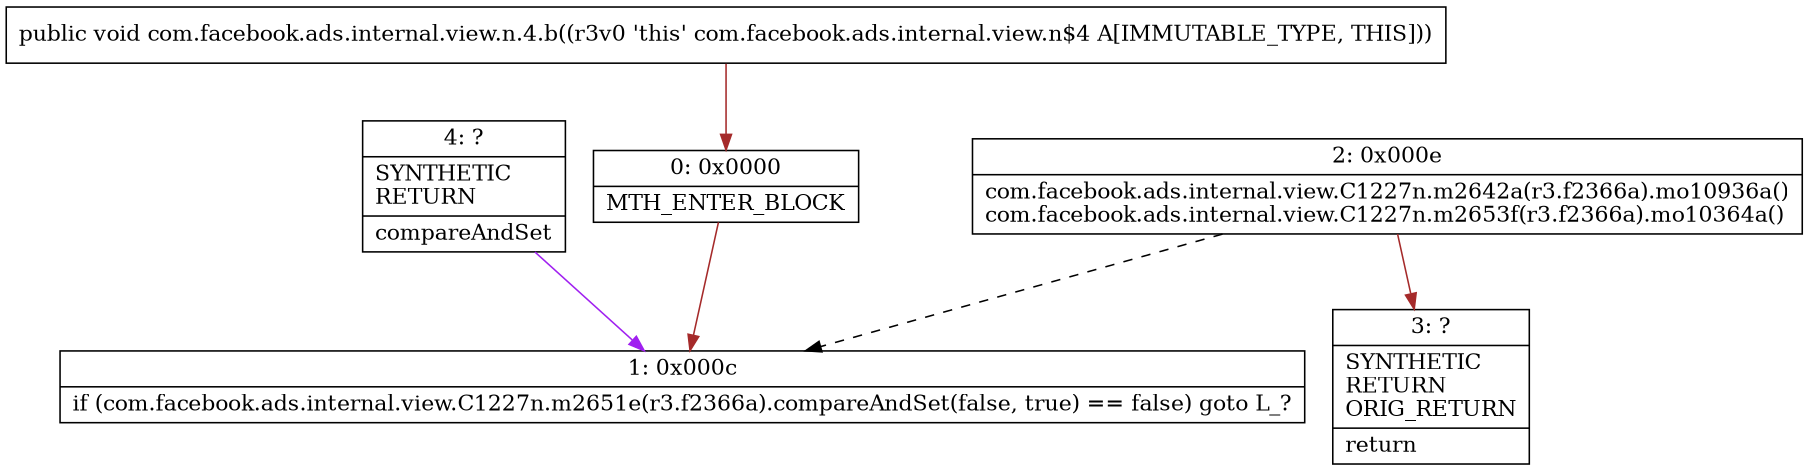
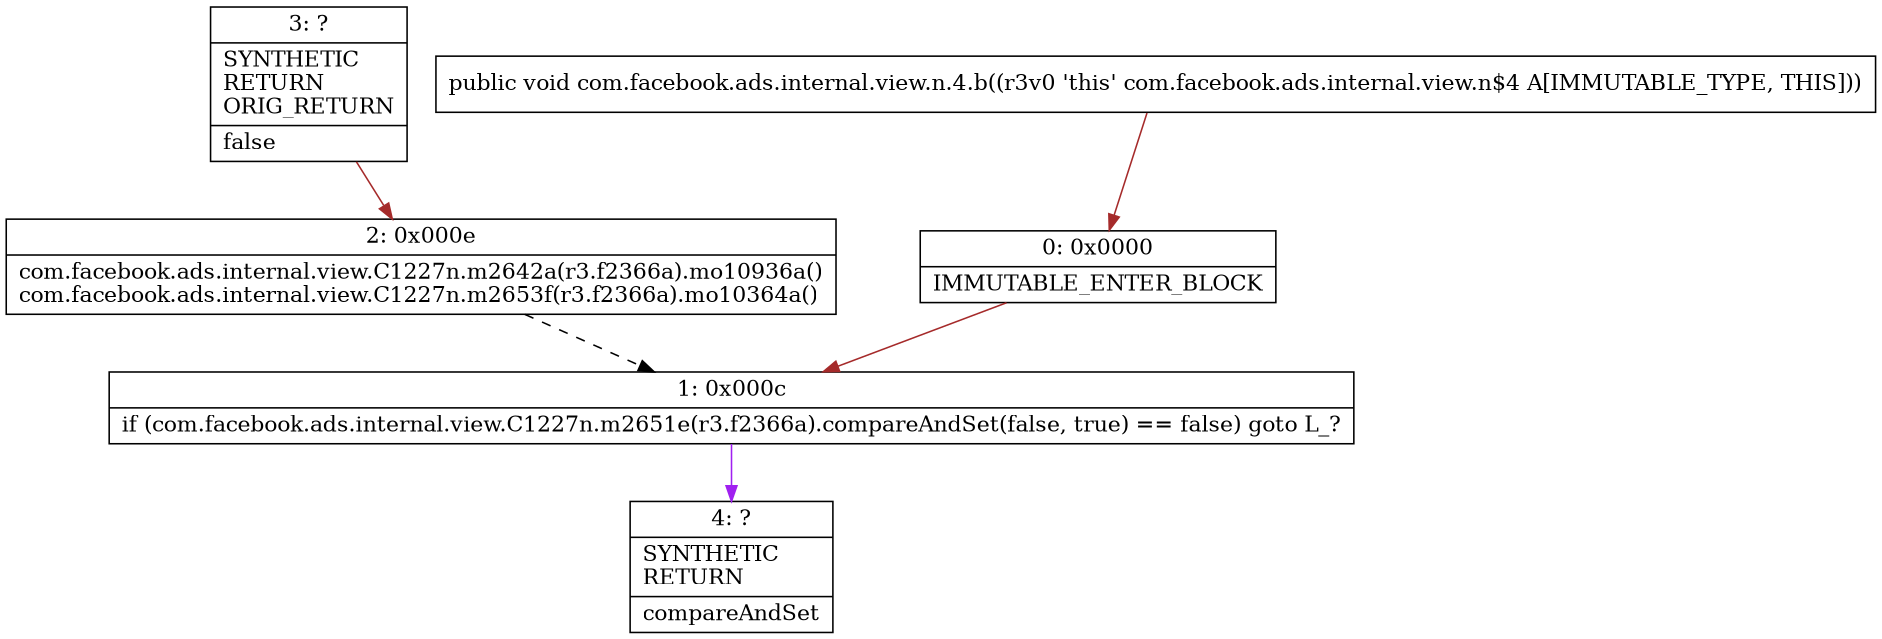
node "0: 0x0000": text "MTH_ENTER_BLOCK" -> "IMMUTABLE_ENTER_BLOCK"
edge "2: 0x000e" -> "3: ?": reversed
edge "4: ?" -> "1: 0x000c": reversed
node "3: ?": text "return" -> "false"
